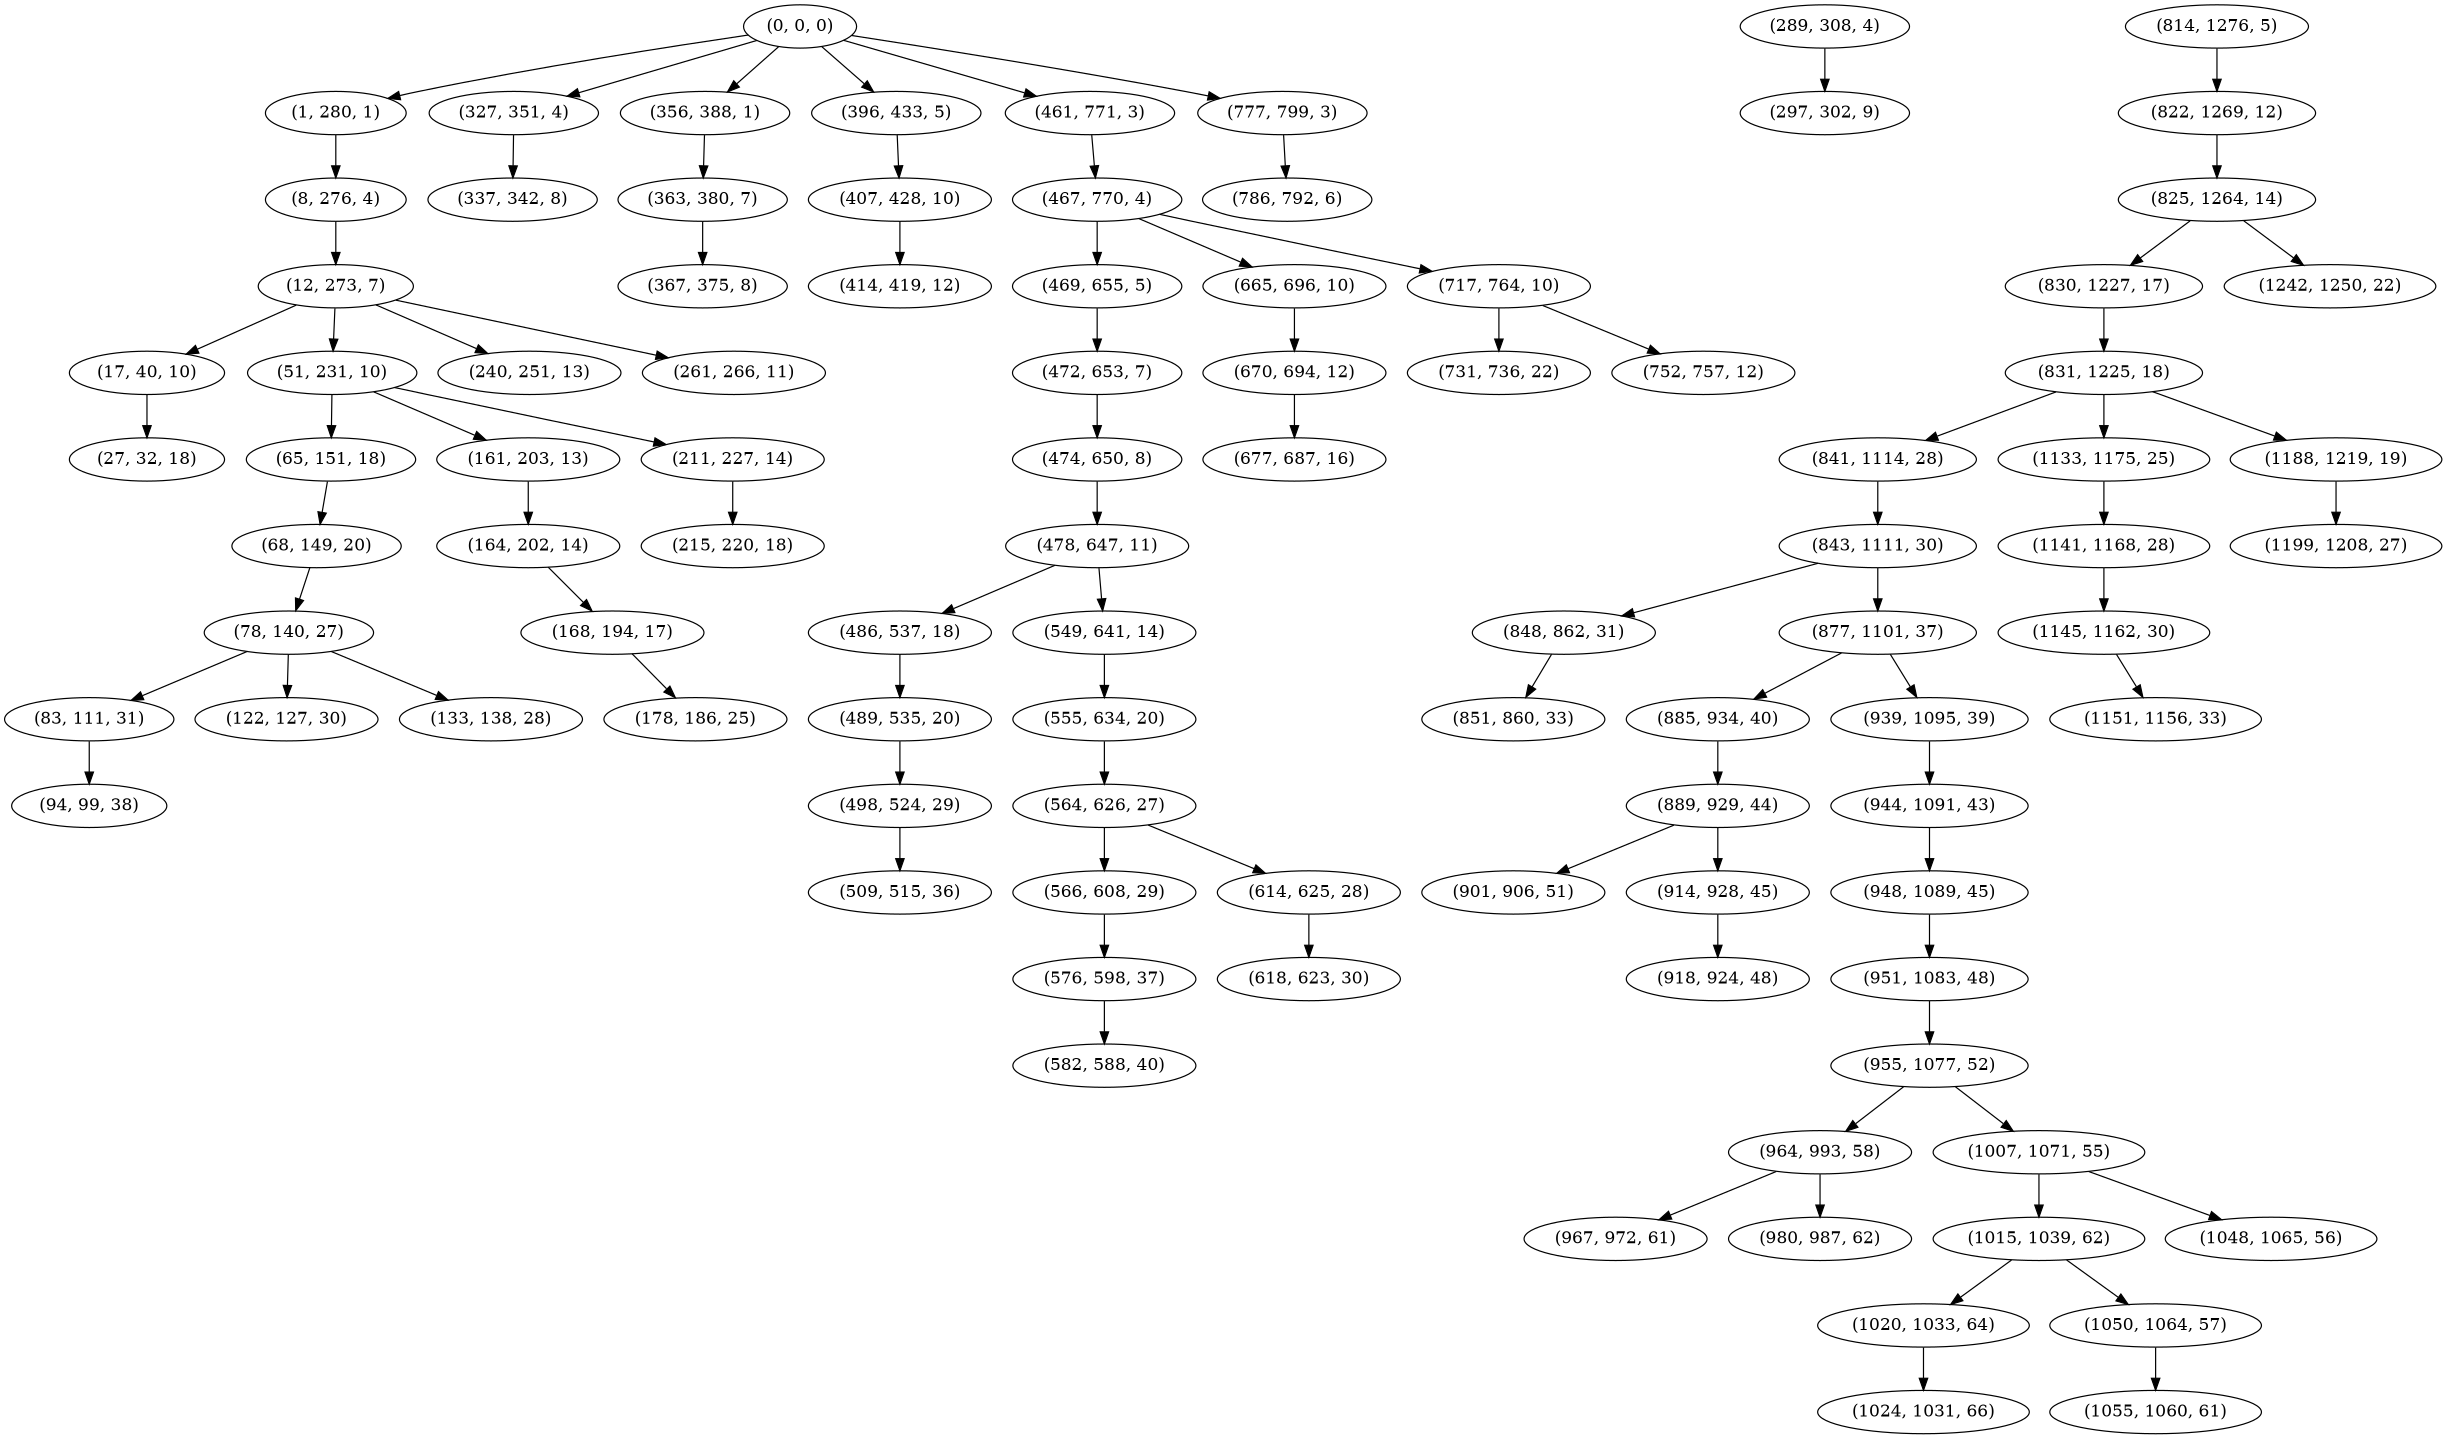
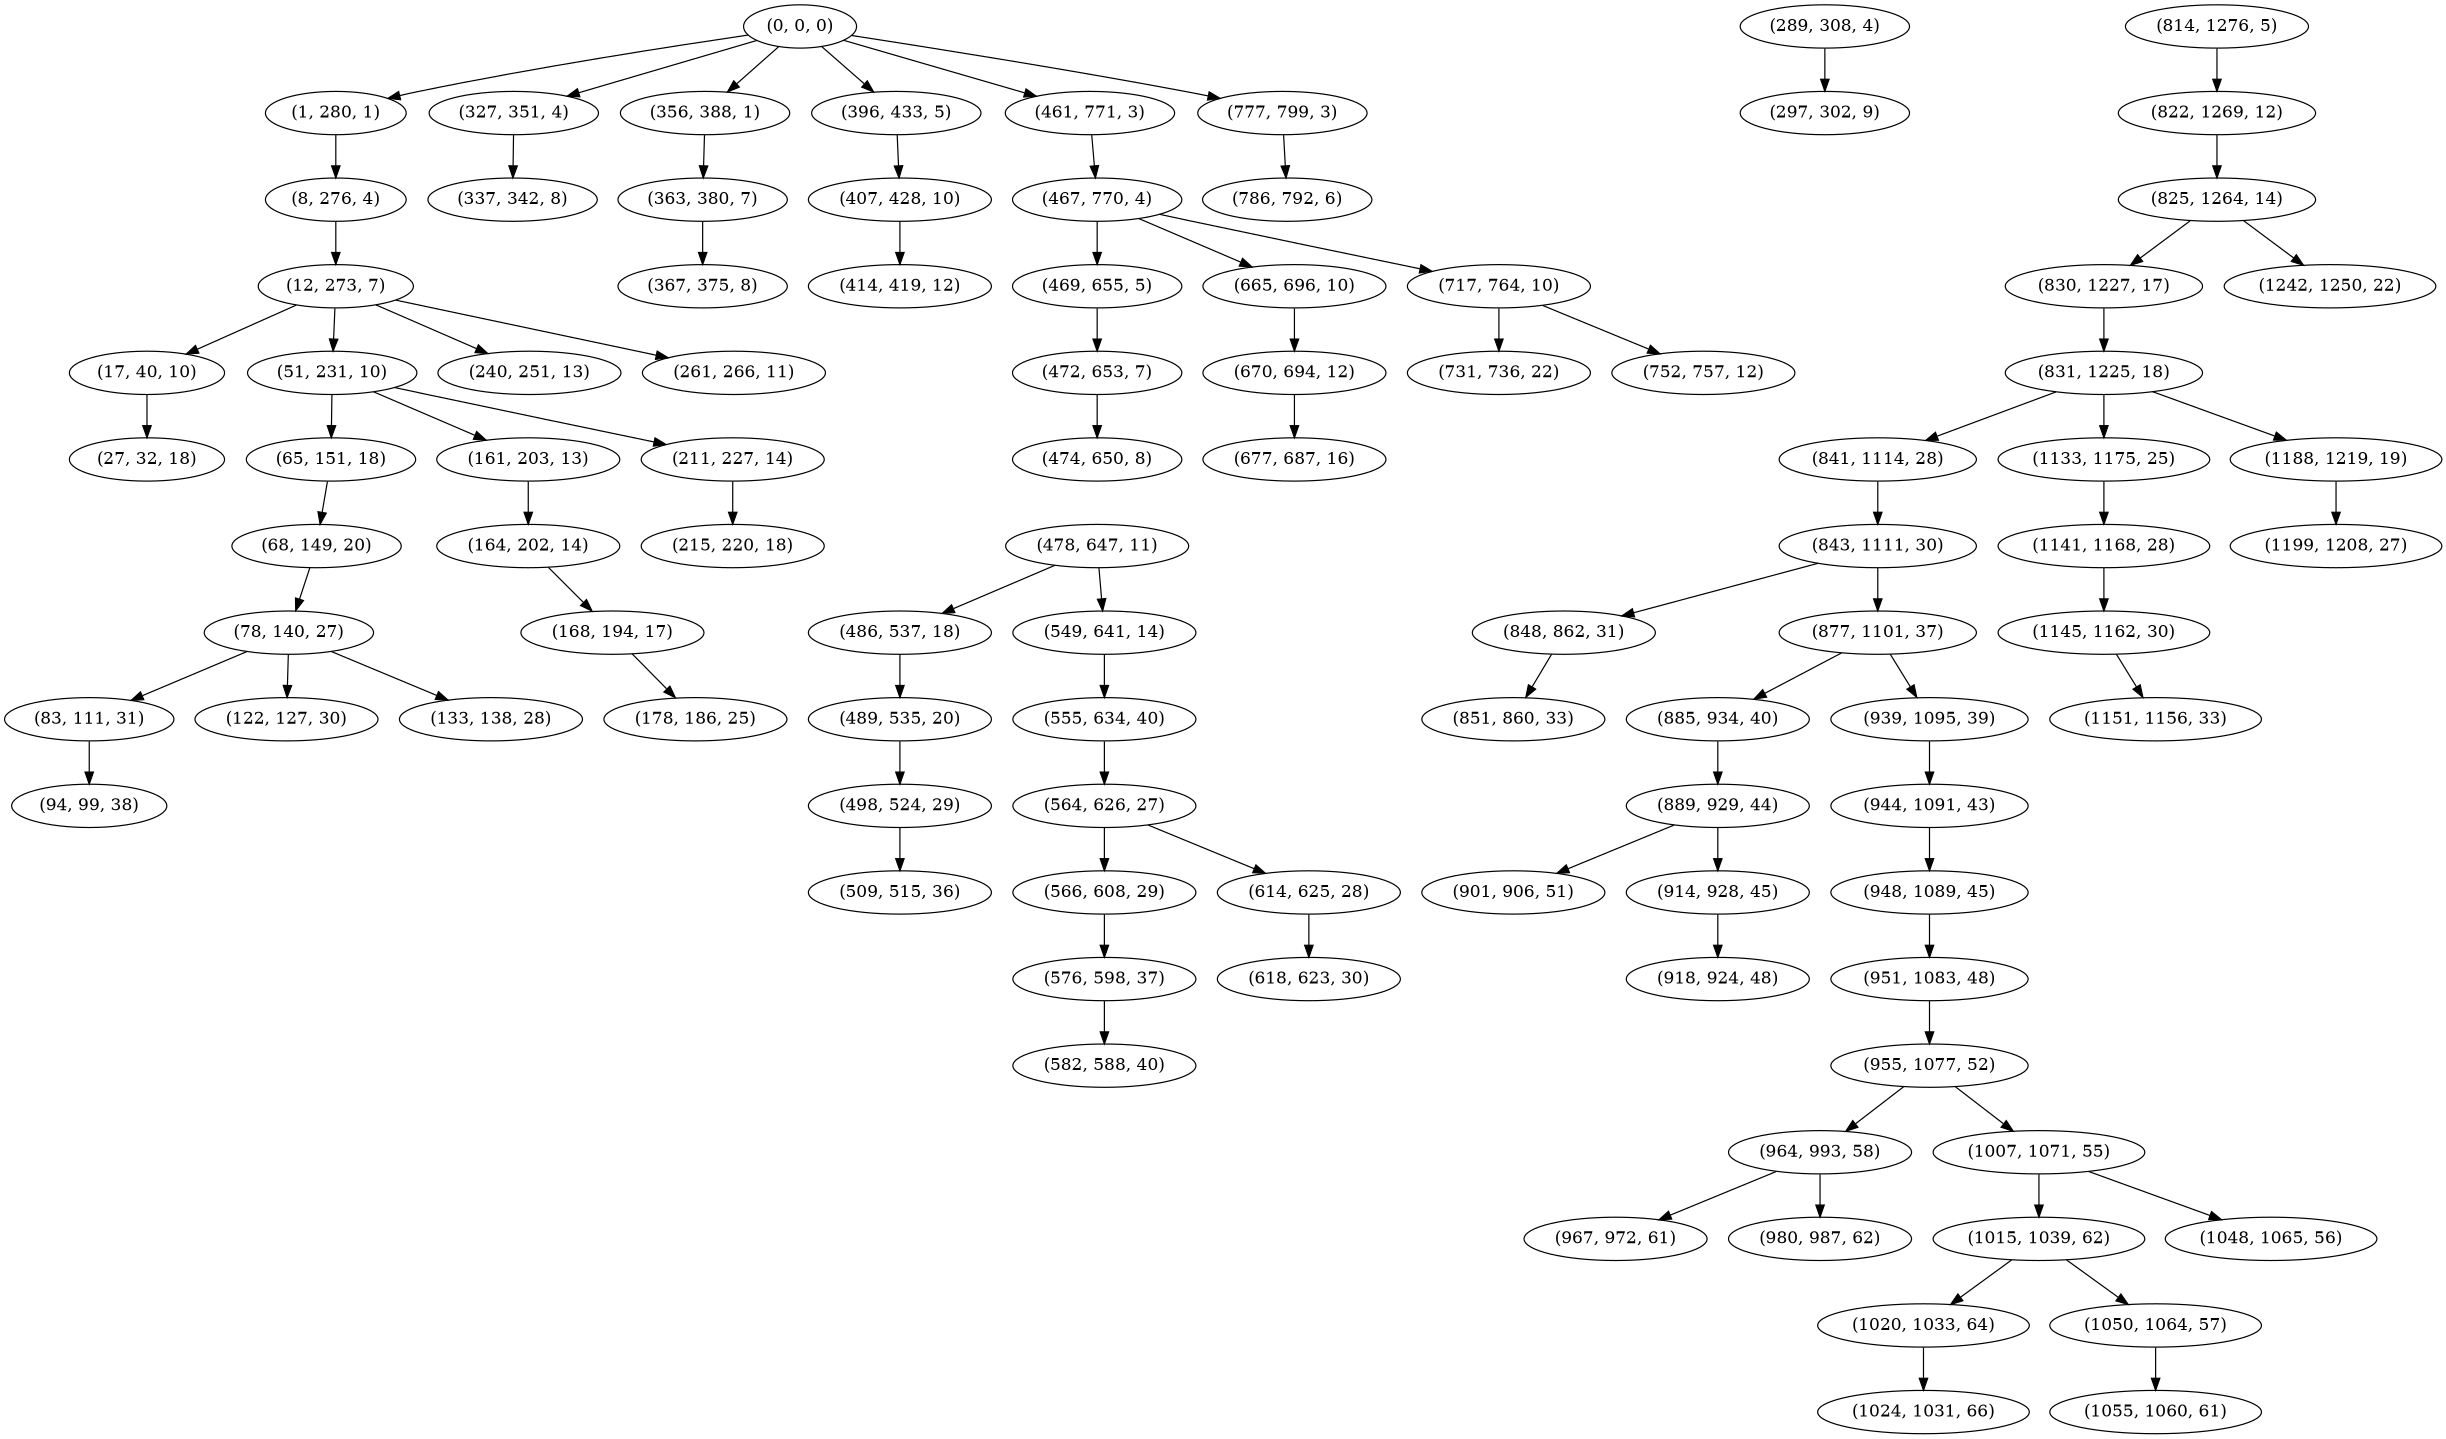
edge "(474, 650, 8)" -> "(478, 647, 11)": removed
node "(555, 634, 20)": label "(555, 634, 20)" -> "(555, 634, 40)"
